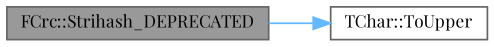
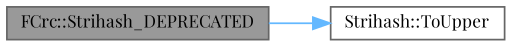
node "TChar::ToUpper": label "TChar::ToUpper" -> "Strihash::ToUpper"
